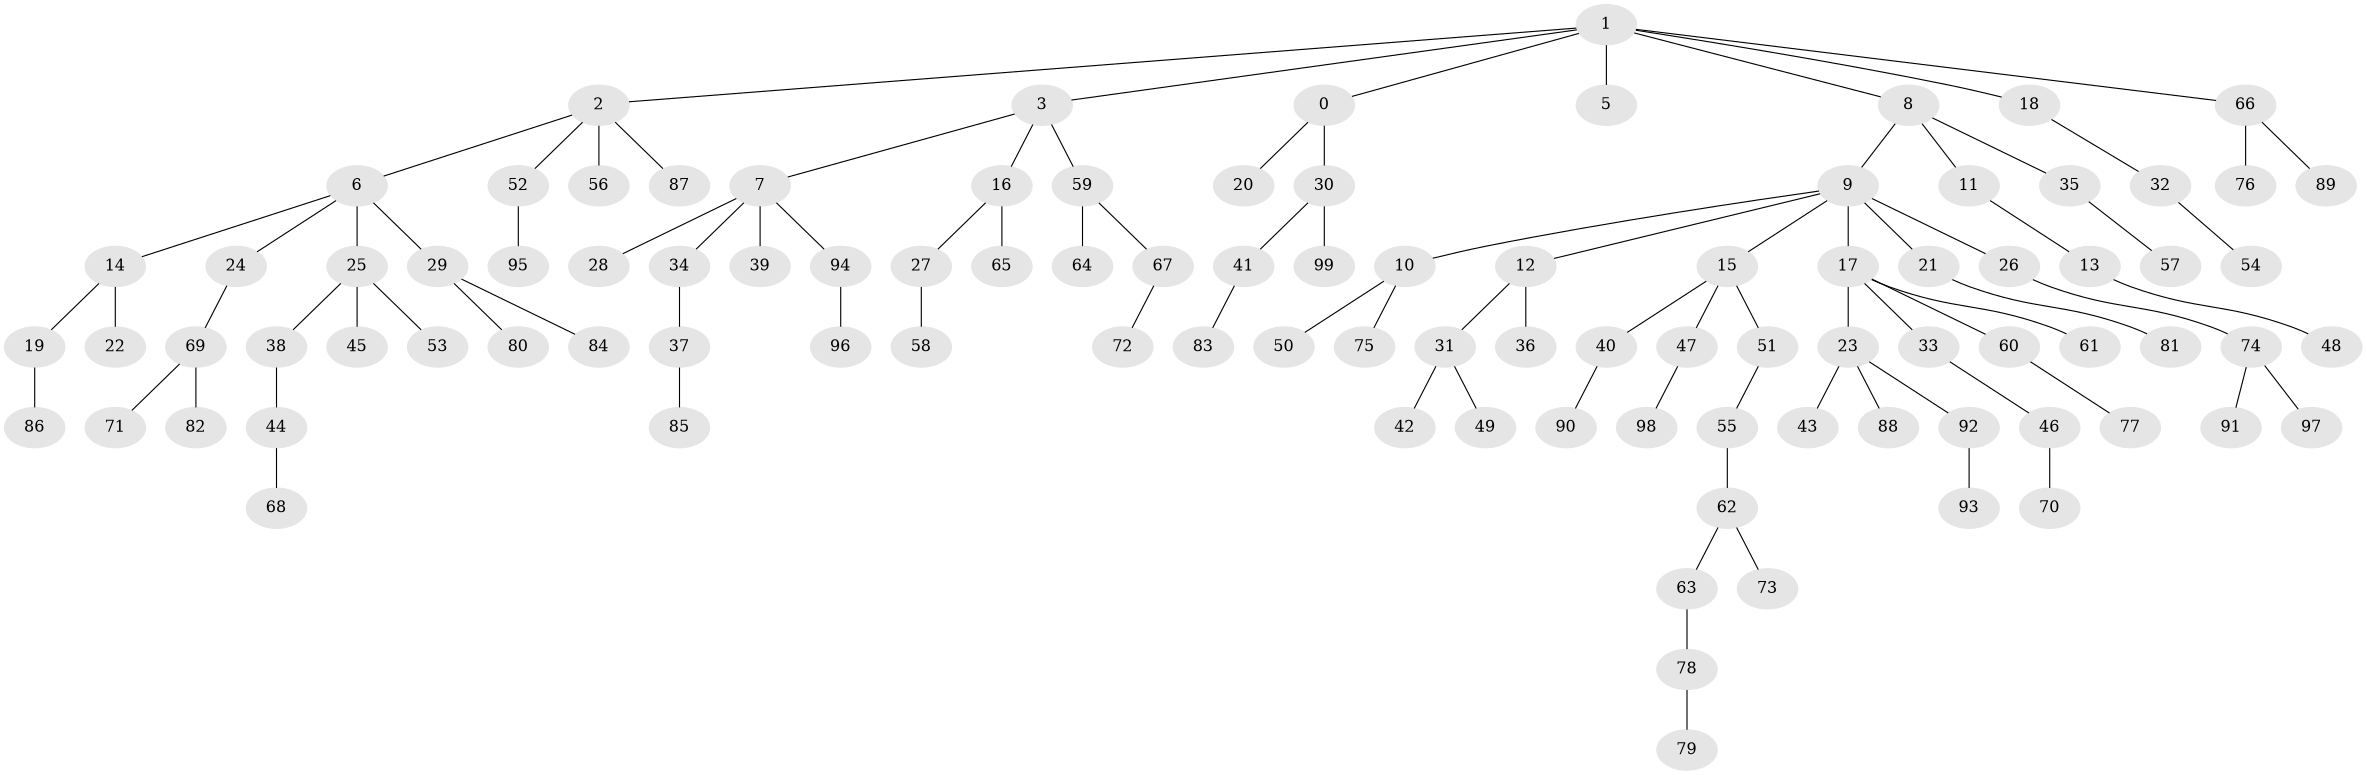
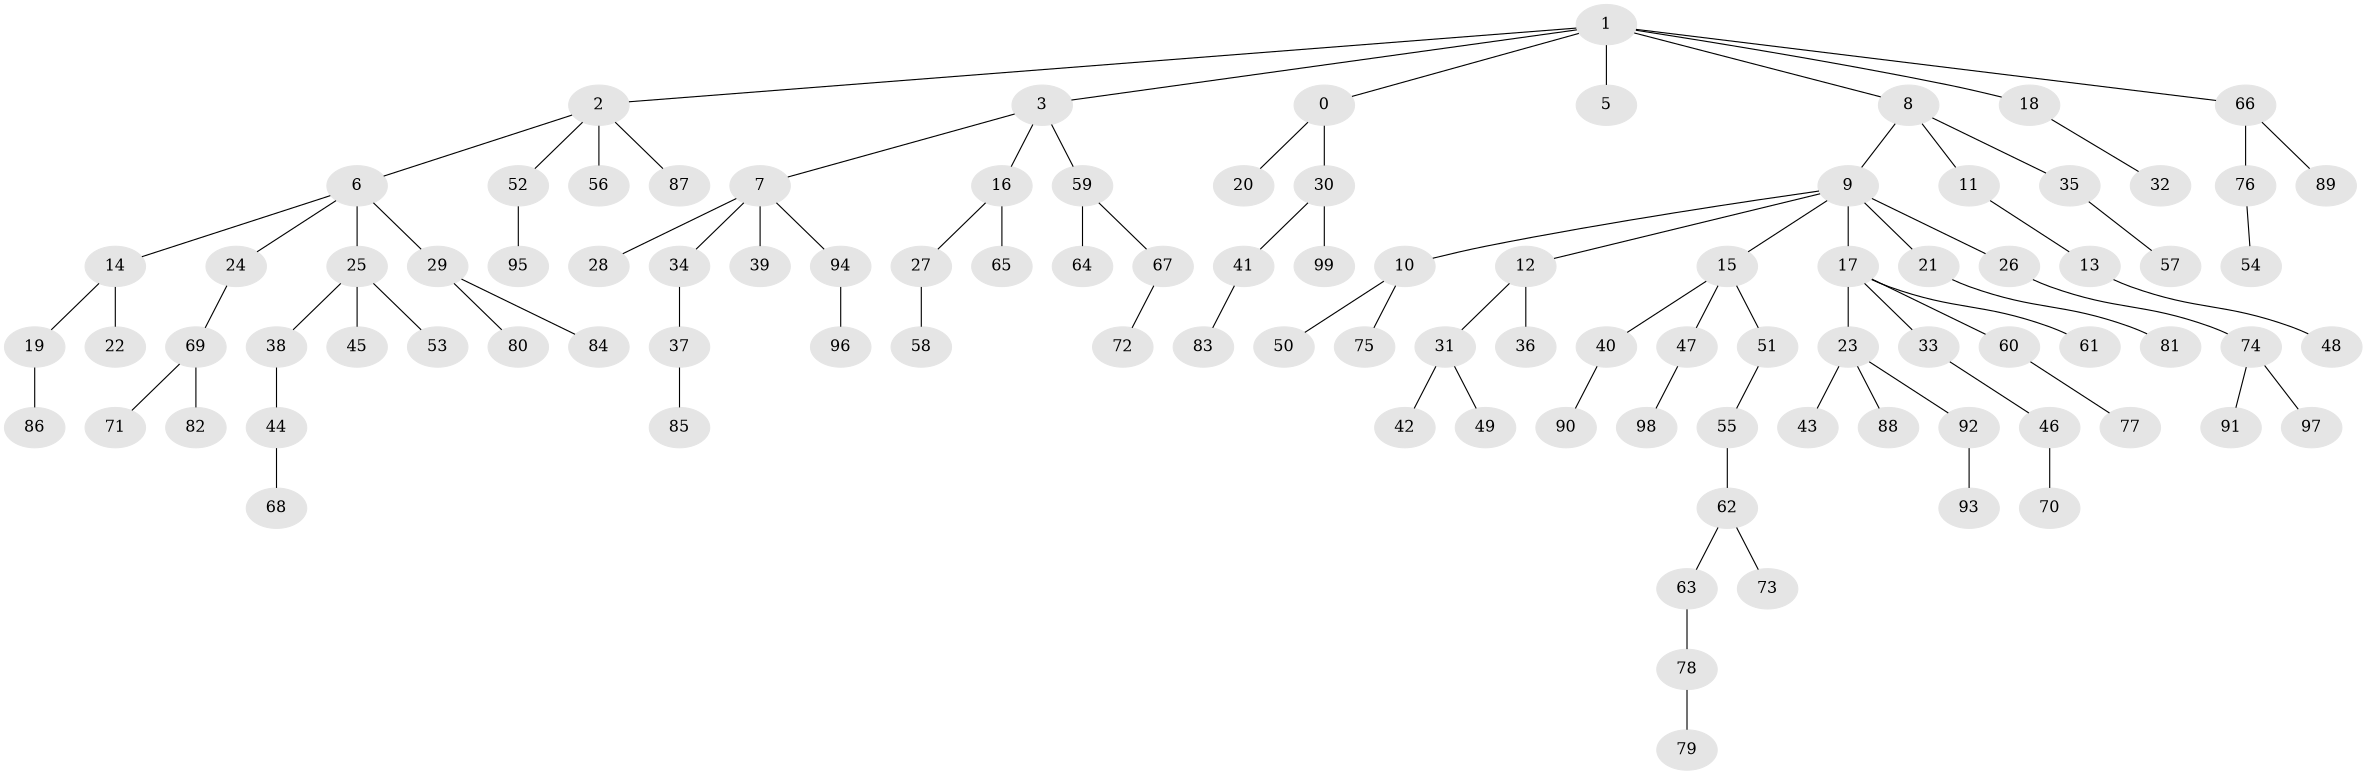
edge "32" -- "54": now "76" -- "54"
